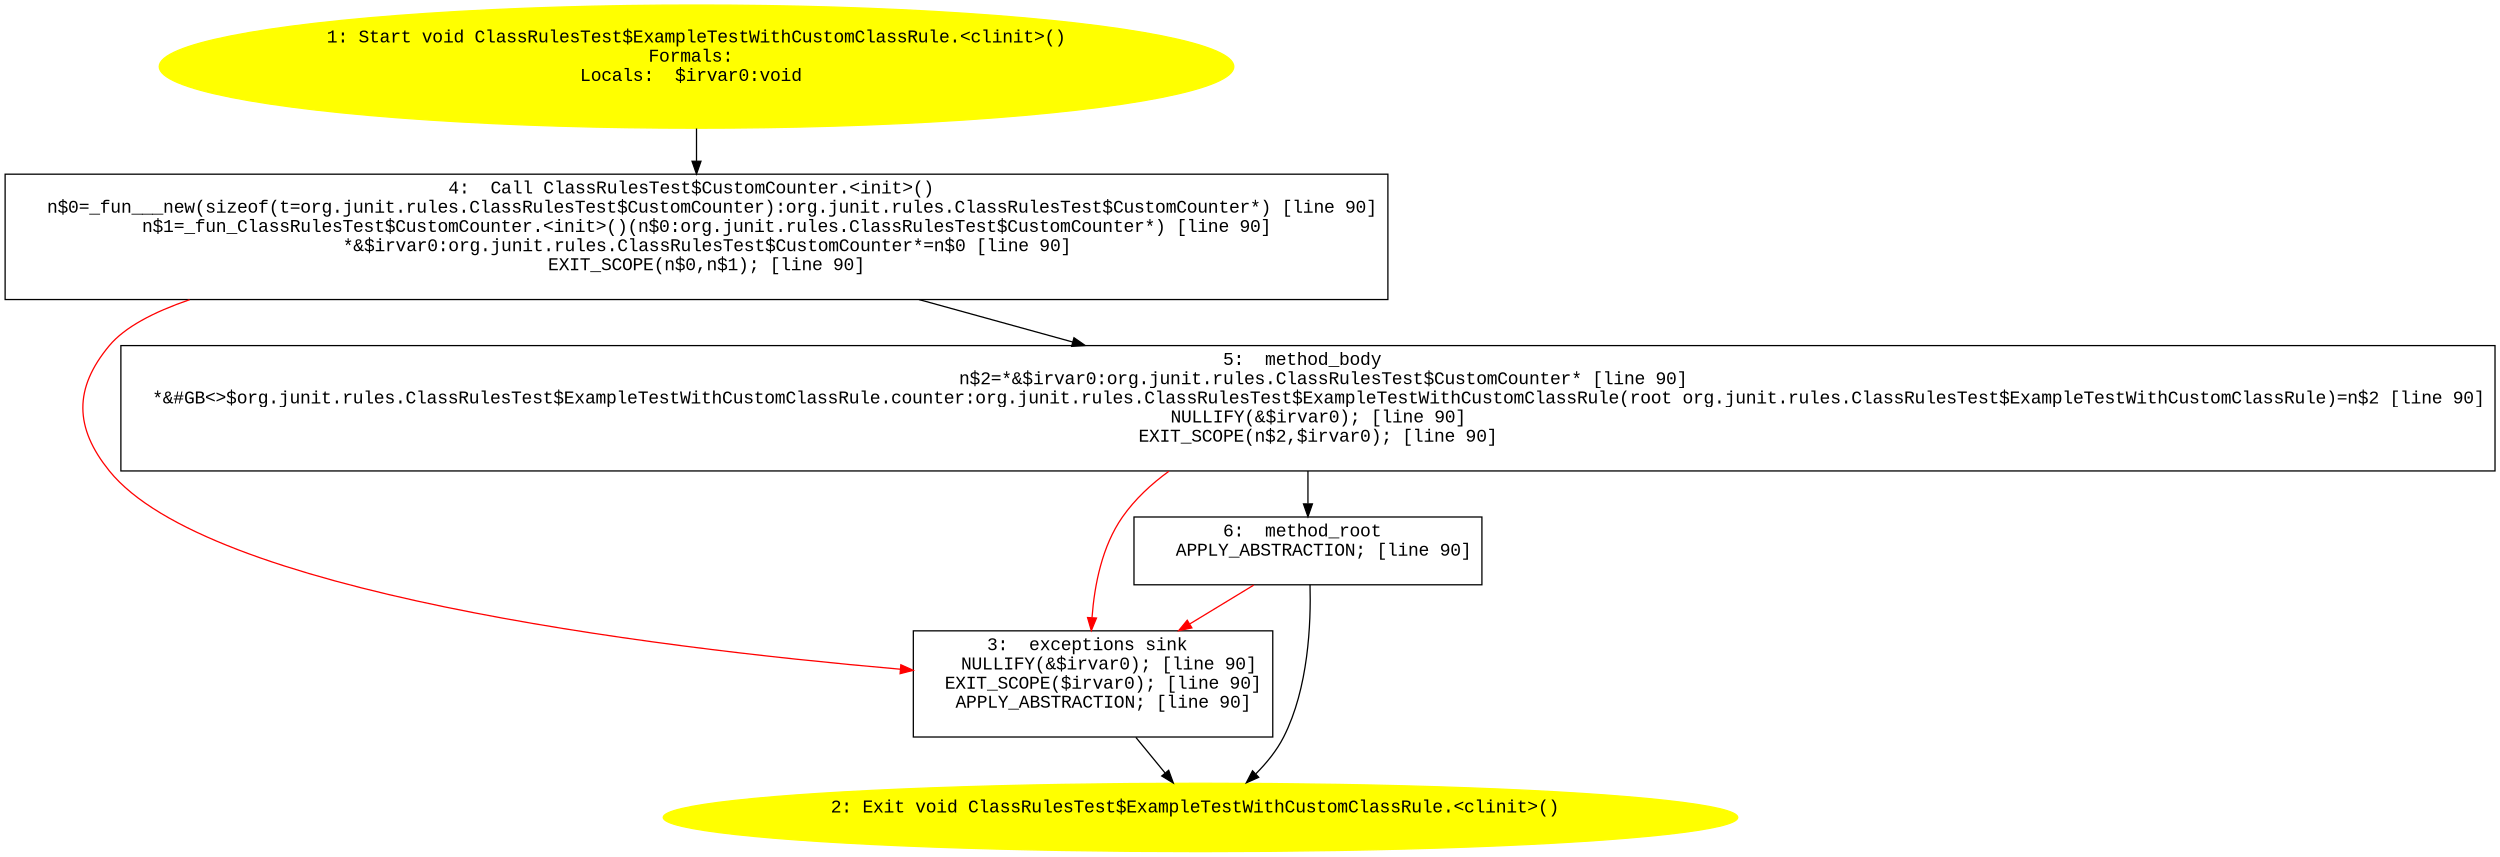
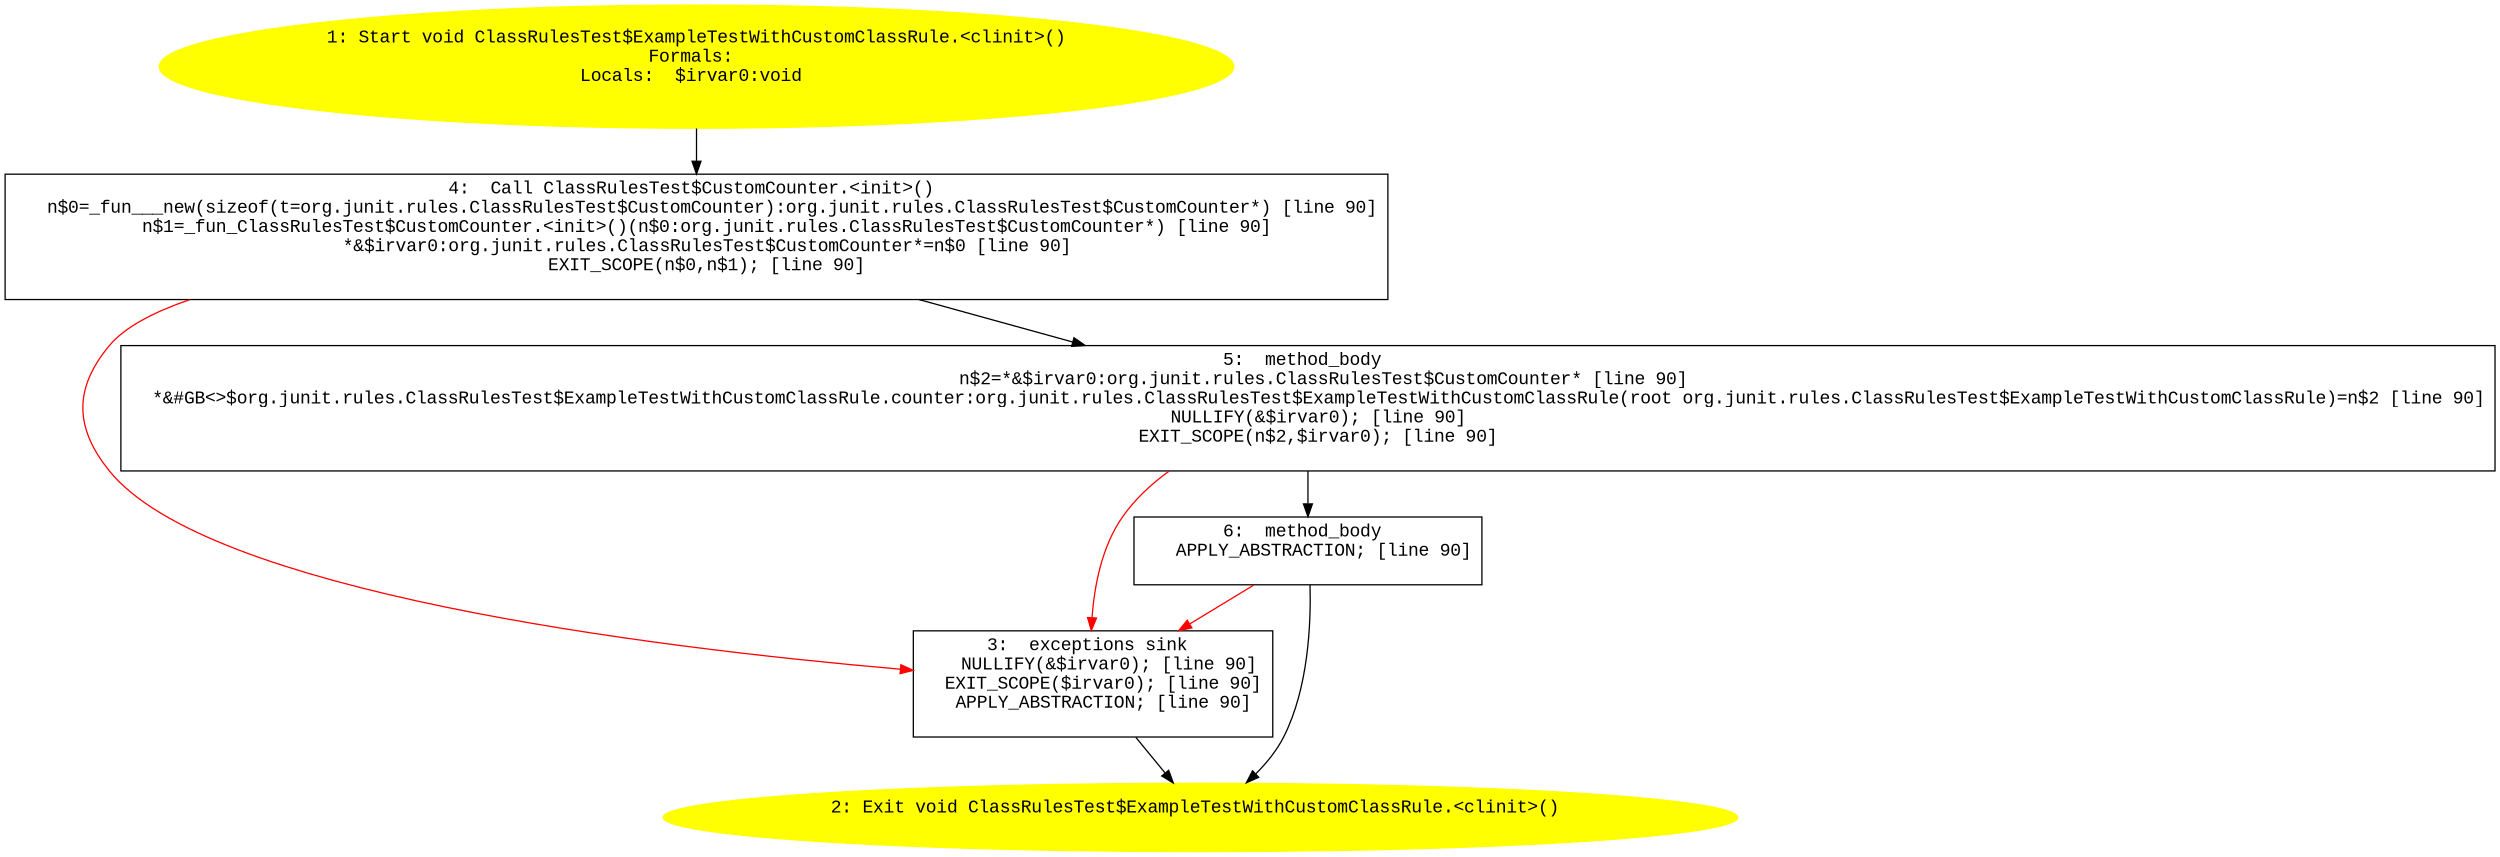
node "6:  method_root APPLY_ABSTRACTION; [line 90]": label "6:  method_root APPLY_ABSTRACTION; [line 90]" -> "6:  method_body APPLY_ABSTRACTION; [line 90]"
